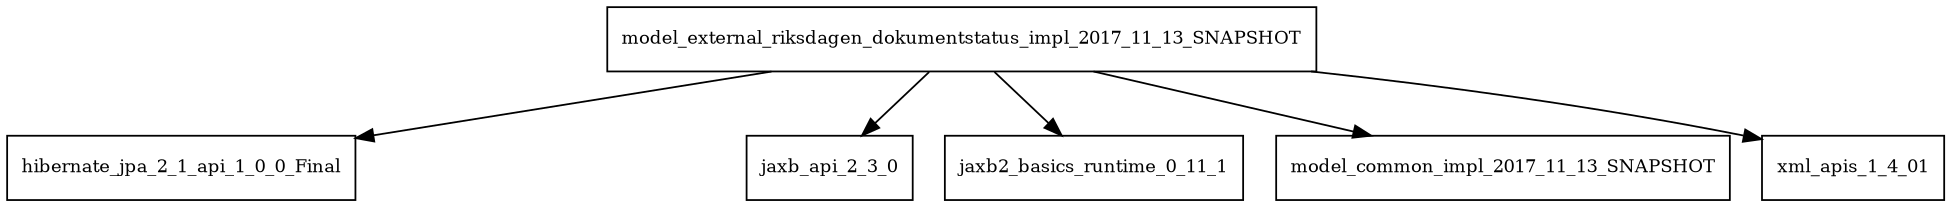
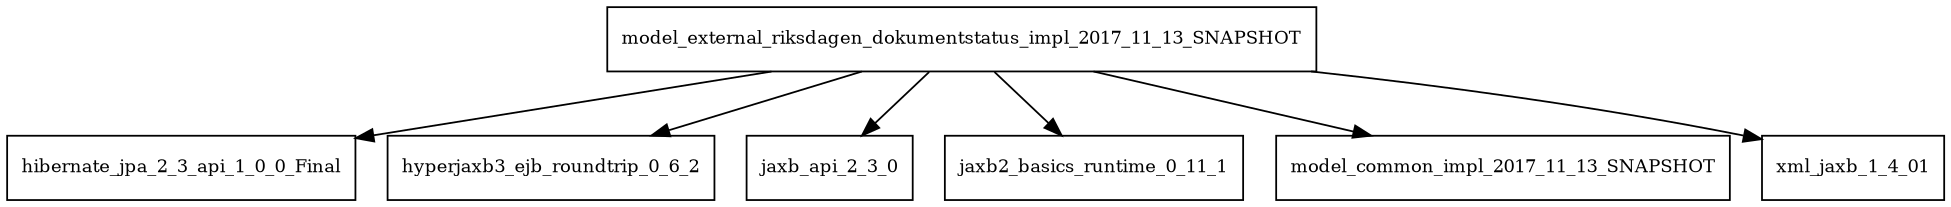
node "hibernate_jpa_2_1_api_1_0_0_Final": label "hibernate_jpa_2_1_api_1_0_0_Final" -> "hibernate_jpa_2_3_api_1_0_0_Final"
node "hyperjaxb3_ejb_roundtrip_0_6_2": added
node "xml_apis_1_4_01": label "xml_apis_1_4_01" -> "xml_jaxb_1_4_01"
